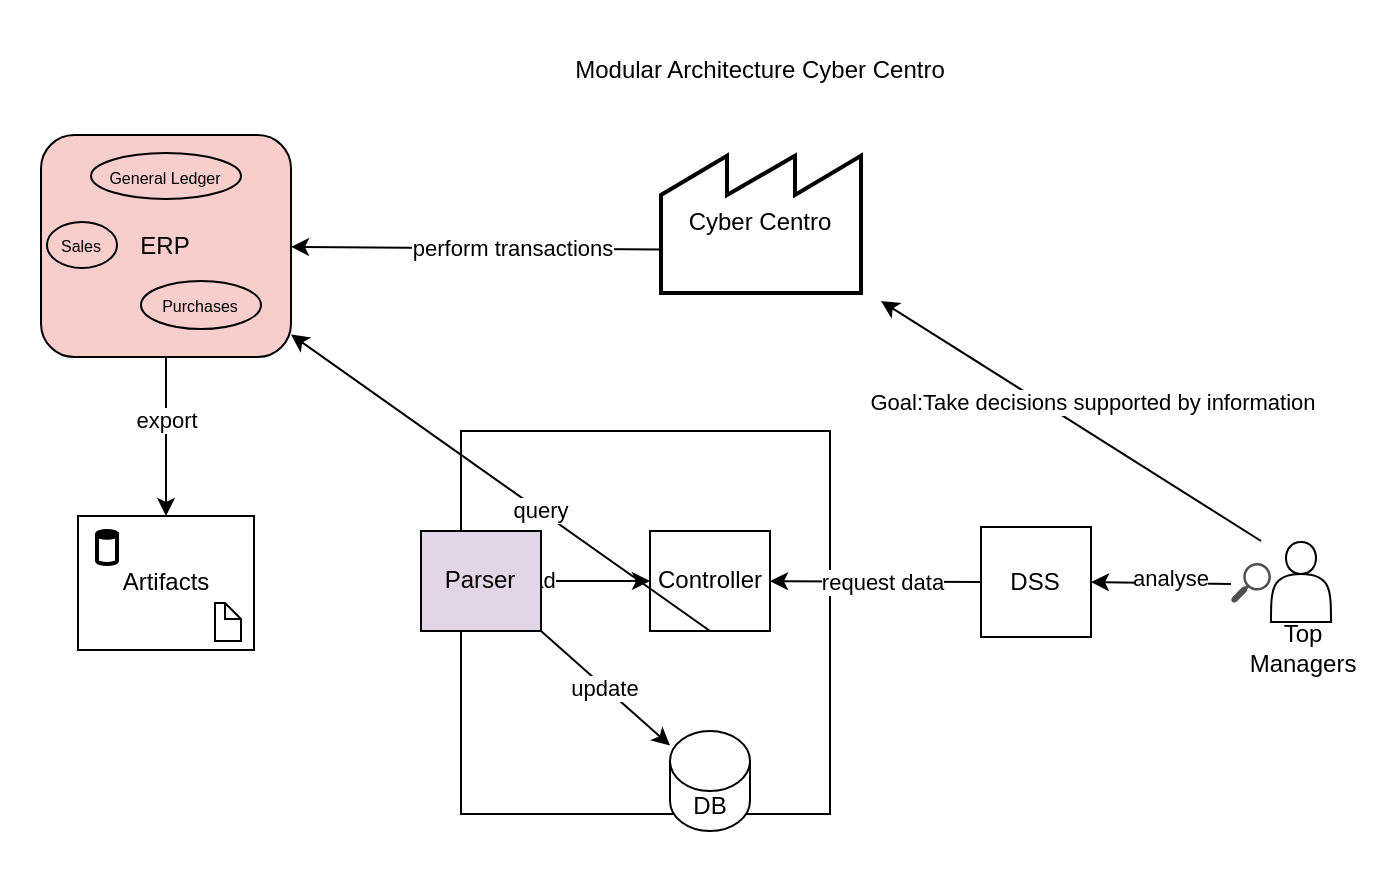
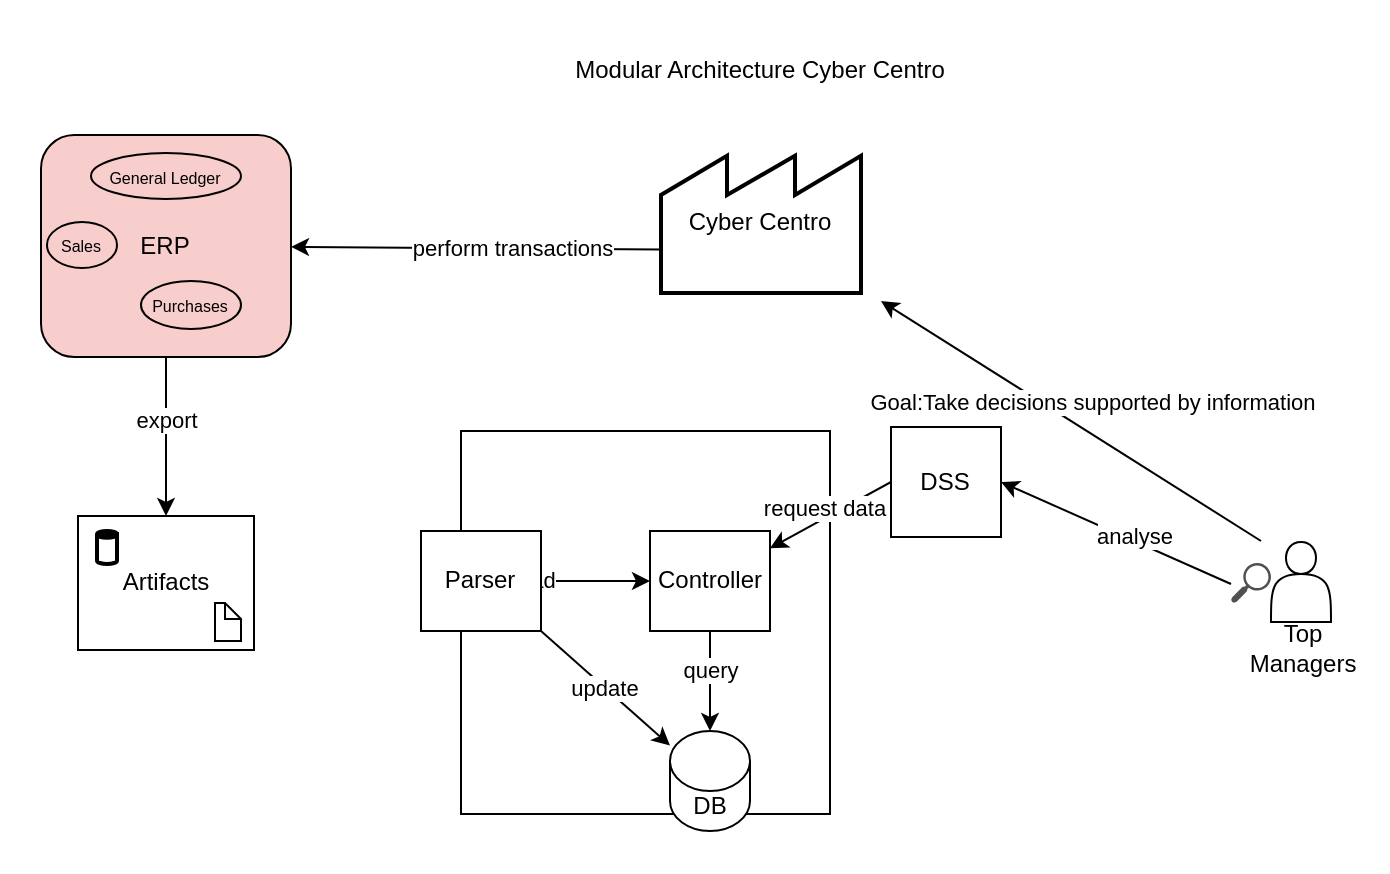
node "Purchases": size 120x48 -> 100x48
edge "Controller" -> "ERP": now "Controller" -> "DB"
node "Parser": fillcolor #e1d5e7 -> #ffffff
node "DSS": moved (1036, 582) -> (946, 482)
